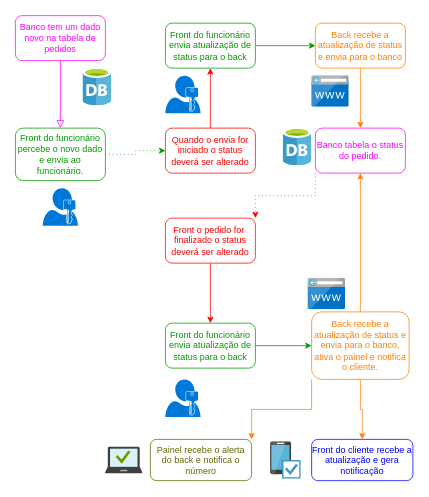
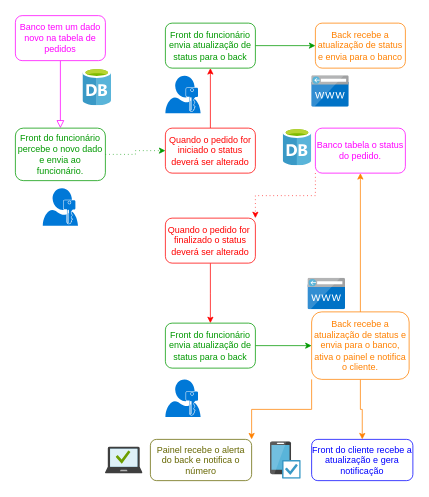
edge "Back recebe a atualização de status e envia para o banco" -> "Banco tabela o status do pedido.": removed
node "Quando o envia for iniciado o status deverá ser alterado": label "Quando o envia for iniciado o status deverá ser alterado" -> "Quando o pedido for iniciado o status deverá ser alterado"
node "Front o pedido for finalizado o status deverá ser alterado": label "Front o pedido for finalizado o status deverá ser alterado" -> "Quando o pedido for finalizado o status deverá ser alterado"
